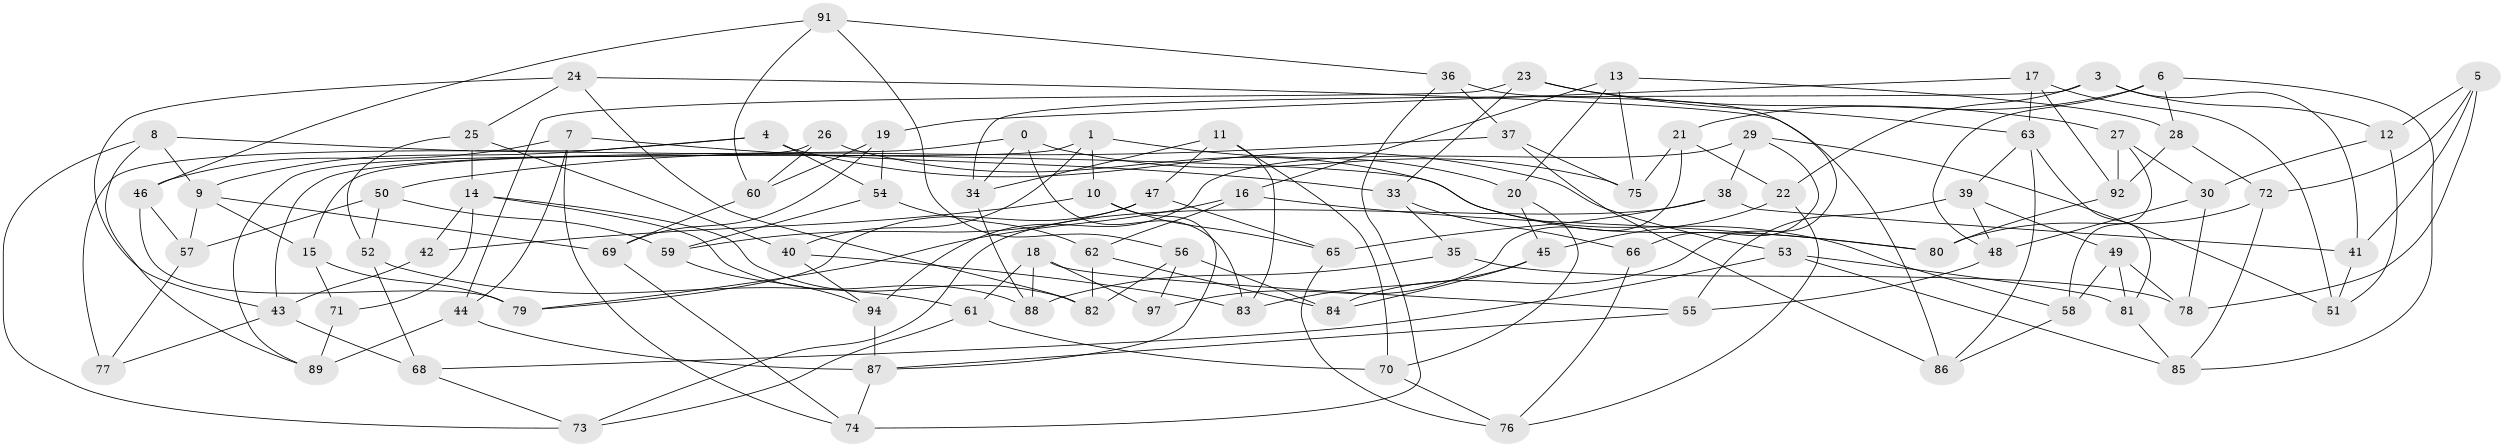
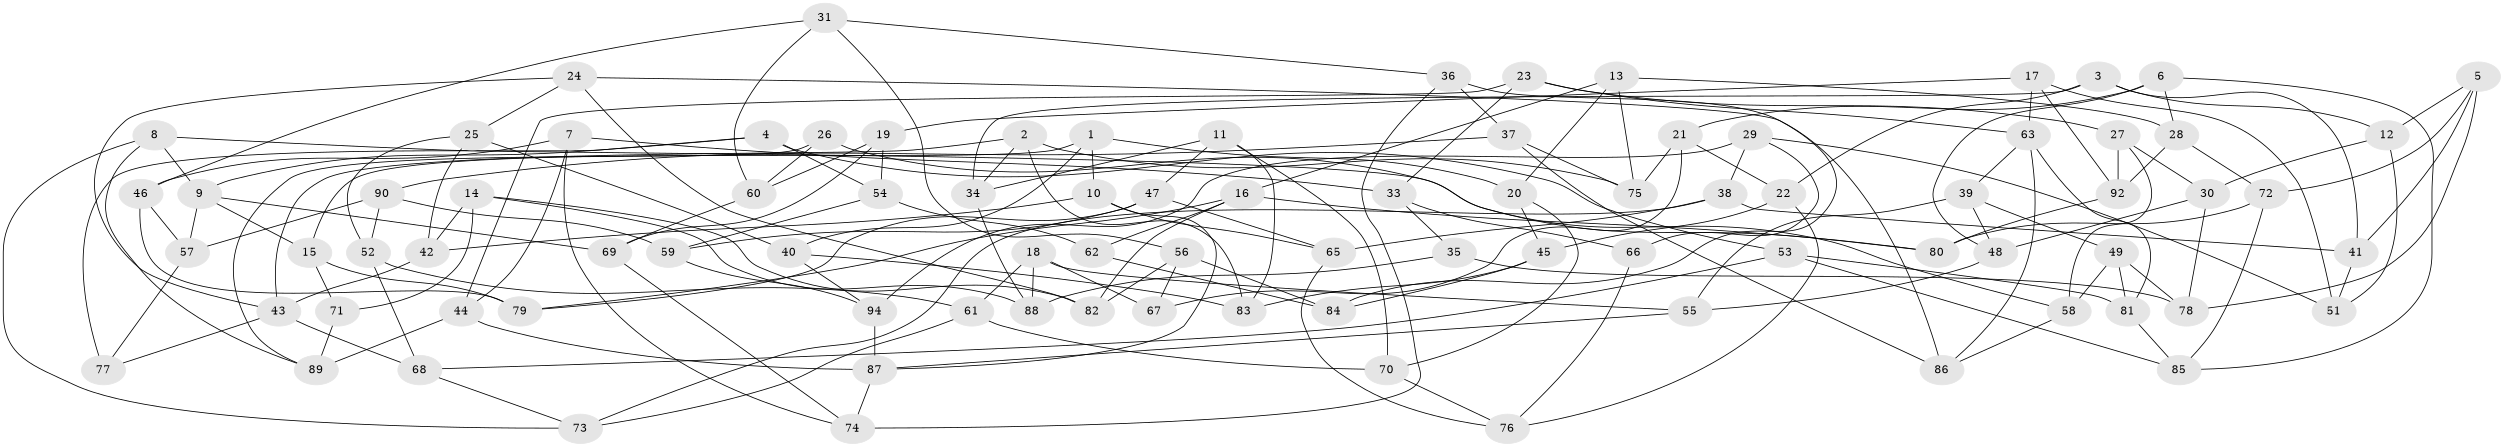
node "91": label "91" -> "31"
node "0": label "0" -> "2"
edge "25" -- "14": now "25" -- "42"
node "50": label "50" -> "90"
edge "62" -- "82": now "16" -- "82"
node "97": label "97" -> "67"
